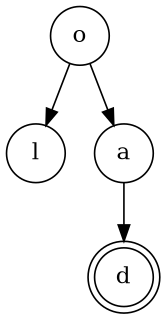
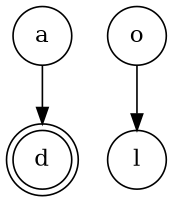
edge "o" -> "a": removed
